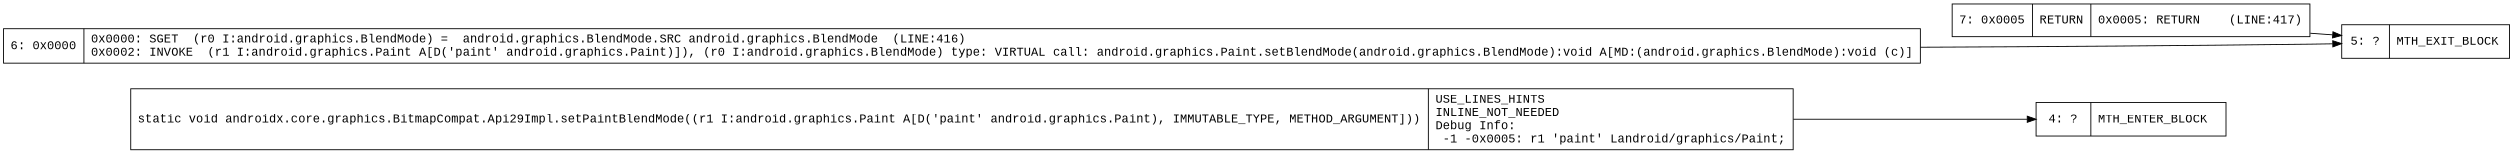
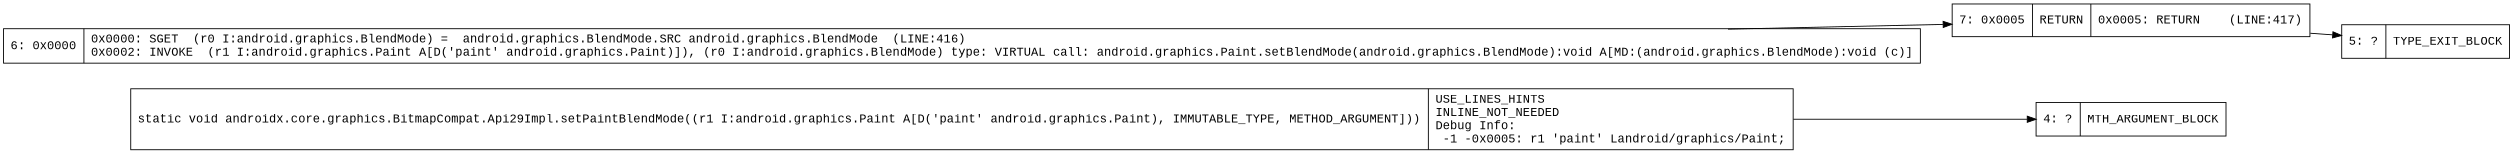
node "5: ?": text "MTH_EXIT_BLOCK" -> "TYPE_EXIT_BLOCK"
edge "6: 0x0000" -> "5: ?": now "6: 0x0000" -> "7: 0x0005"
node "4: ?": text "MTH_ENTER_BLOCK" -> "MTH_ARGUMENT_BLOCK"
